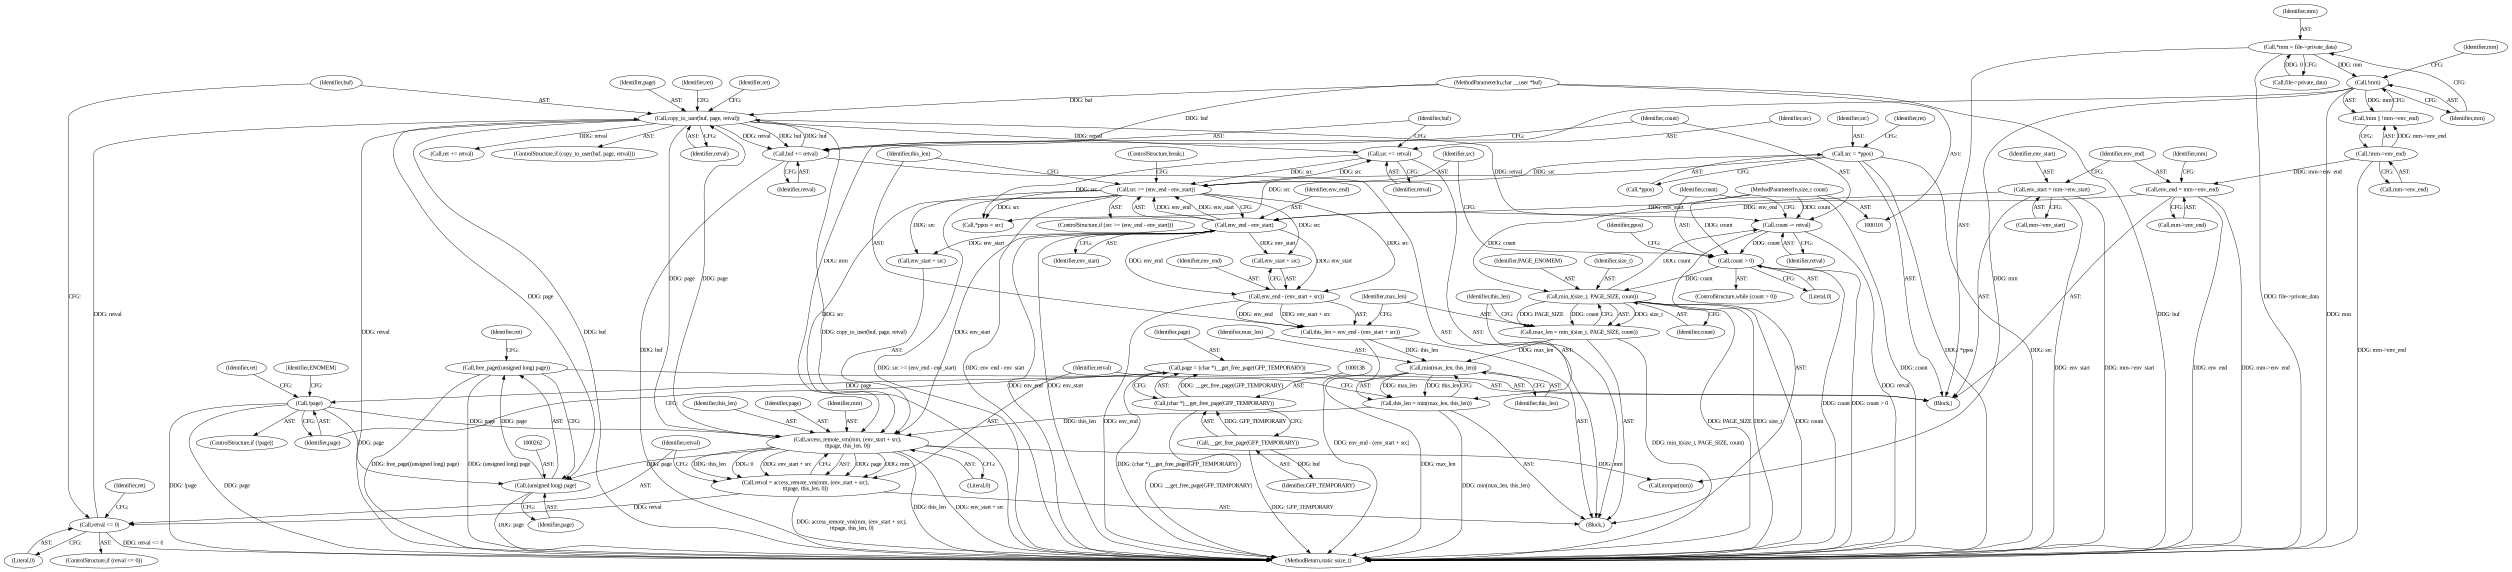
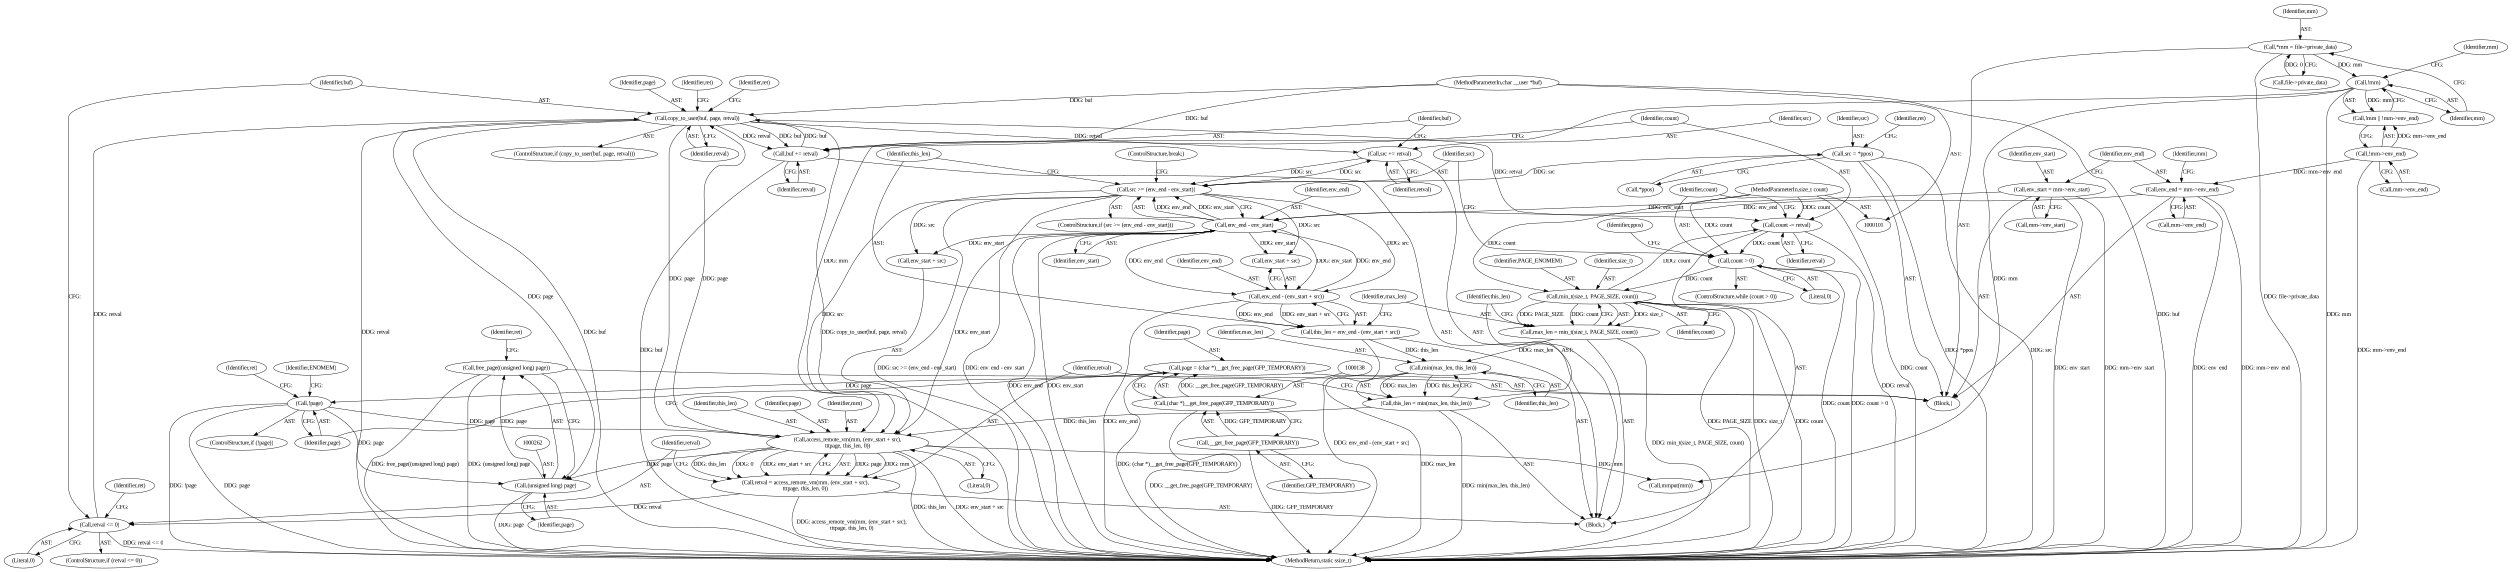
node "(Call,ret += retval)": removed
node "(Call,*ppos = src)": removed
edge "(Call,env_end - (env_start + src))" -> "(Call,env_end - env_start)": added, label "DDG: env_end"
edge "(Call,this_len = env_end - (env_start + src))" -> "(Call,env_end - (env_start + src))": added, label "CFG:"
edge "(Call,__get_free_page(GFP_TEMPORARY))" -> "(Identifier,GFP_TEMPORARY)": label "DDG: buf" -> "CFG: "
